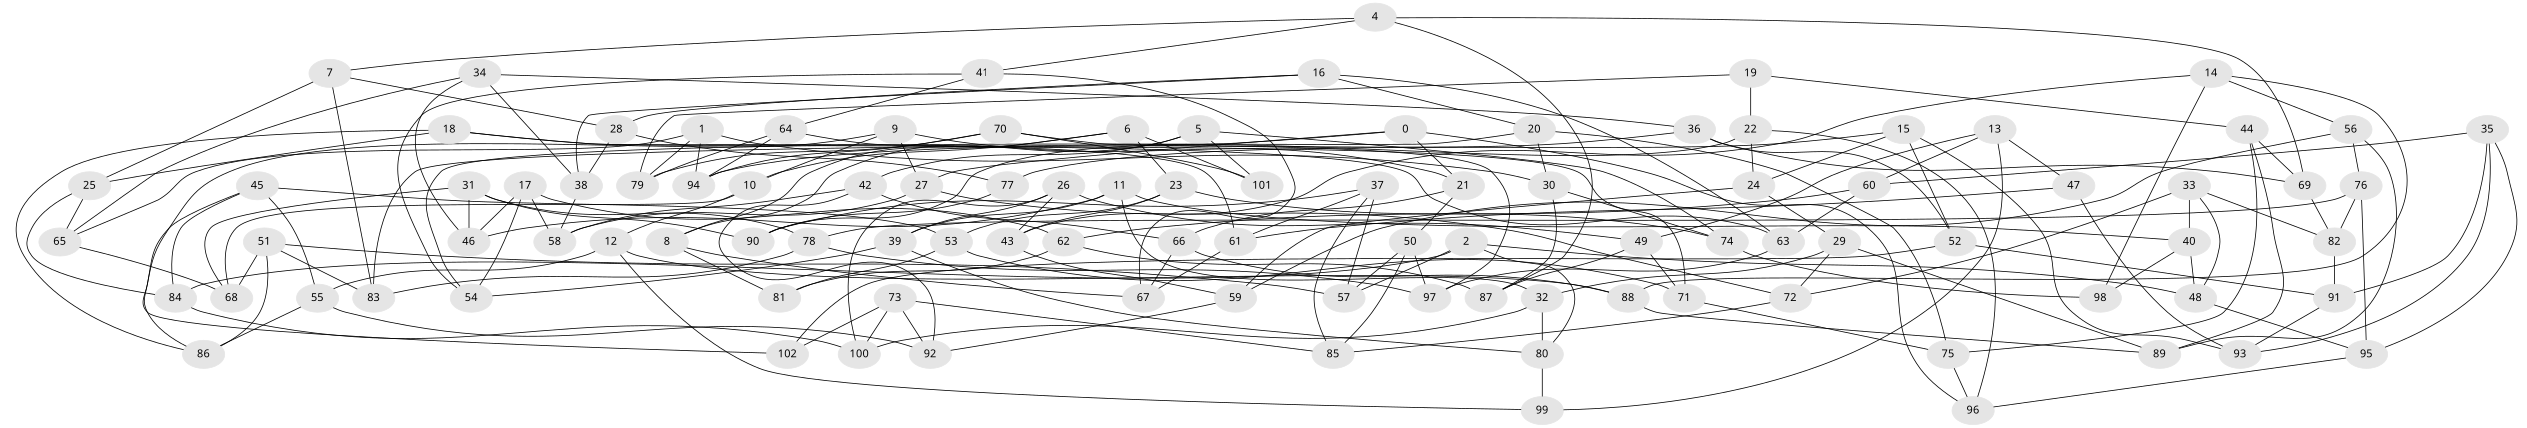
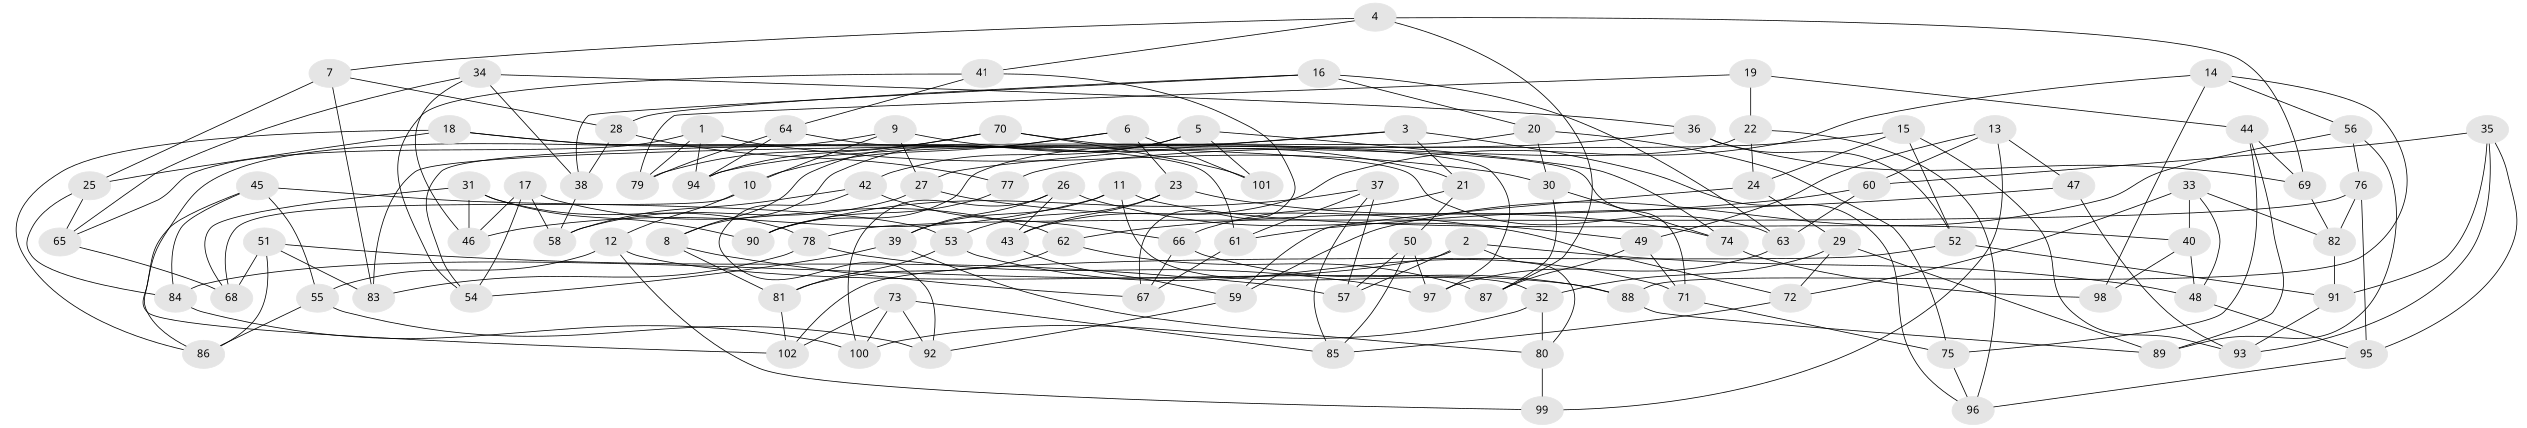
node "0": label "0" -> "3"
edge "81" -- "102": added
